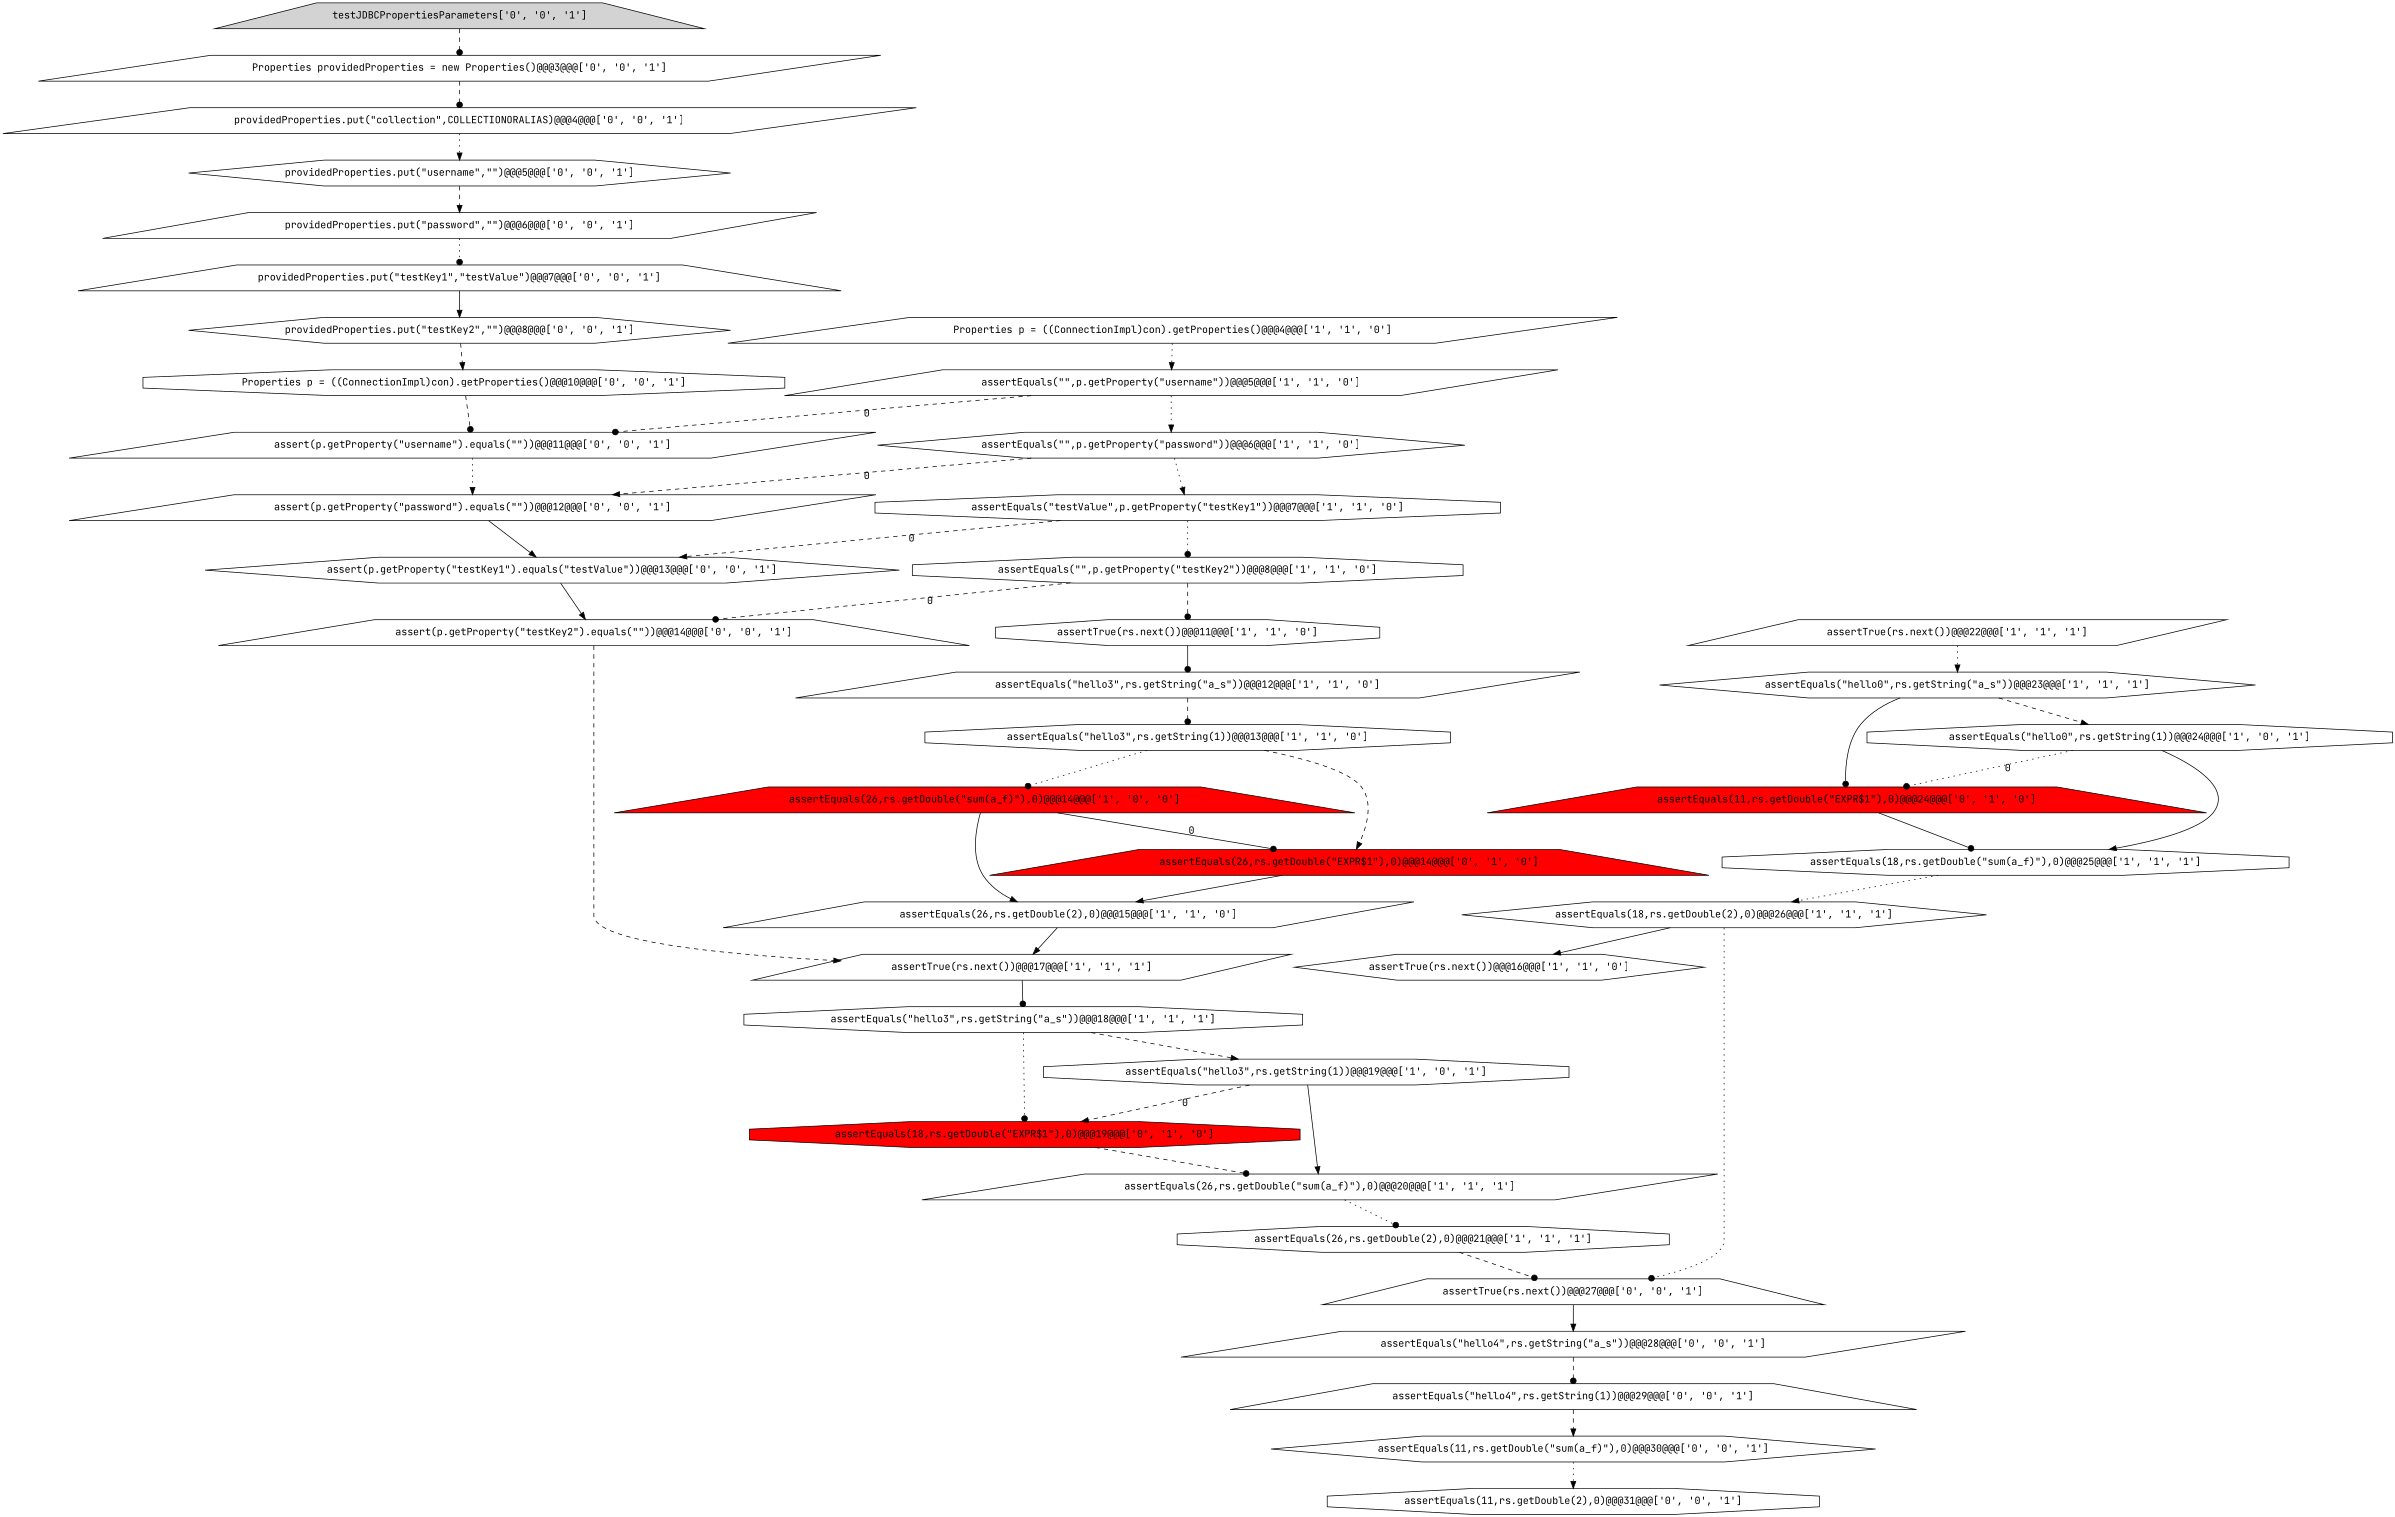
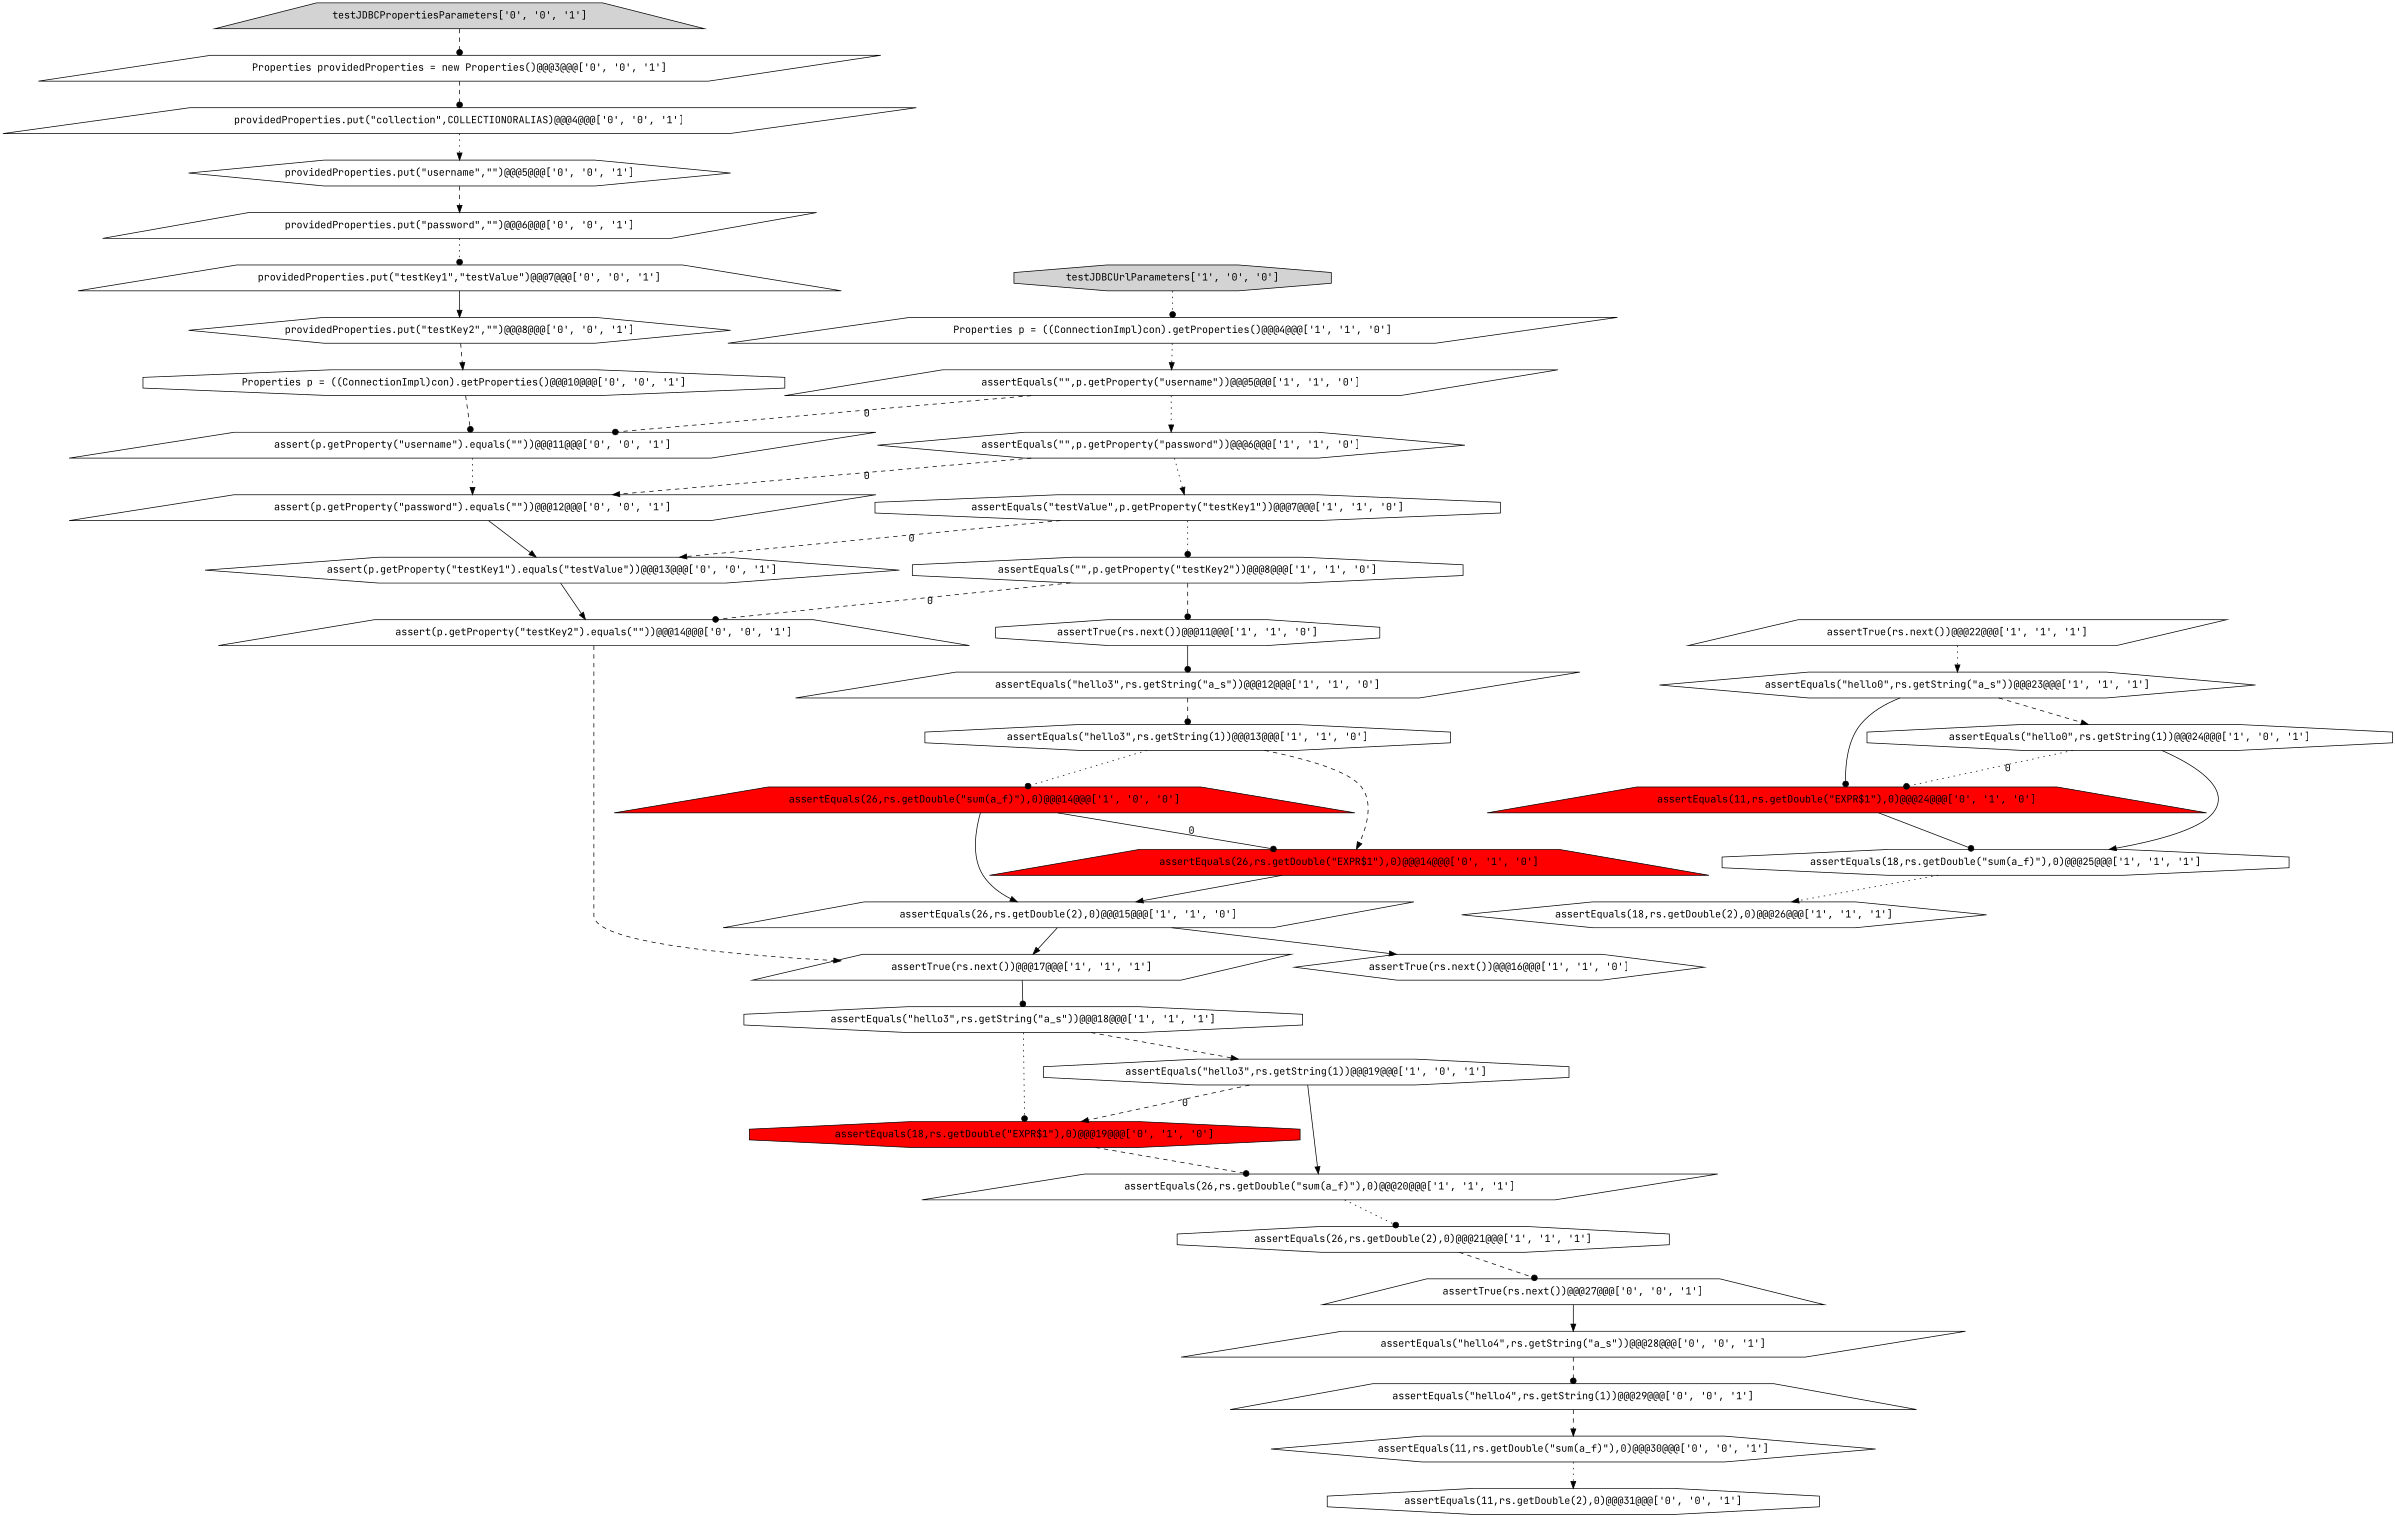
node "testJDBCUrlParameters['1', '0', '0']": added
edge "assertEquals(18,rs.getDouble(2),0)@@@26@@@['1', '1', '1']" -> "assertTrue(rs.next())@@@16@@@['1', '1', '0']": now "assertEquals(26,rs.getDouble(2),0)@@@15@@@['1', '1', '0']" -> "assertTrue(rs.next())@@@16@@@['1', '1', '0']"
edge "assertEquals(18,rs.getDouble(2),0)@@@26@@@['1', '1', '1']" -> "assertTrue(rs.next())@@@27@@@['0', '0', '1']": removed
